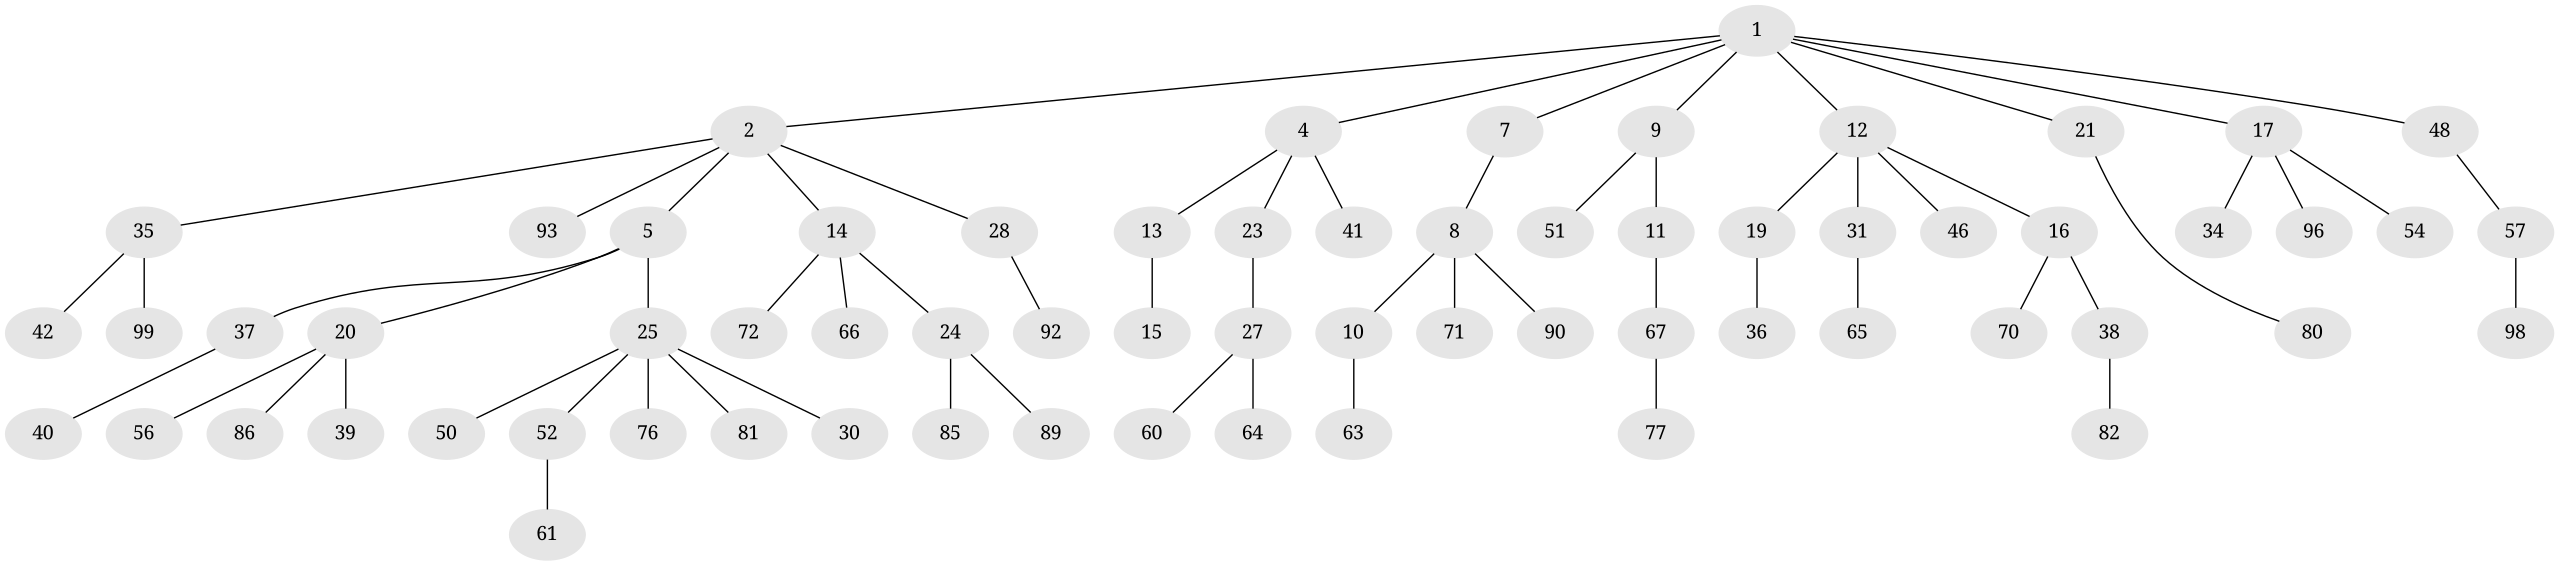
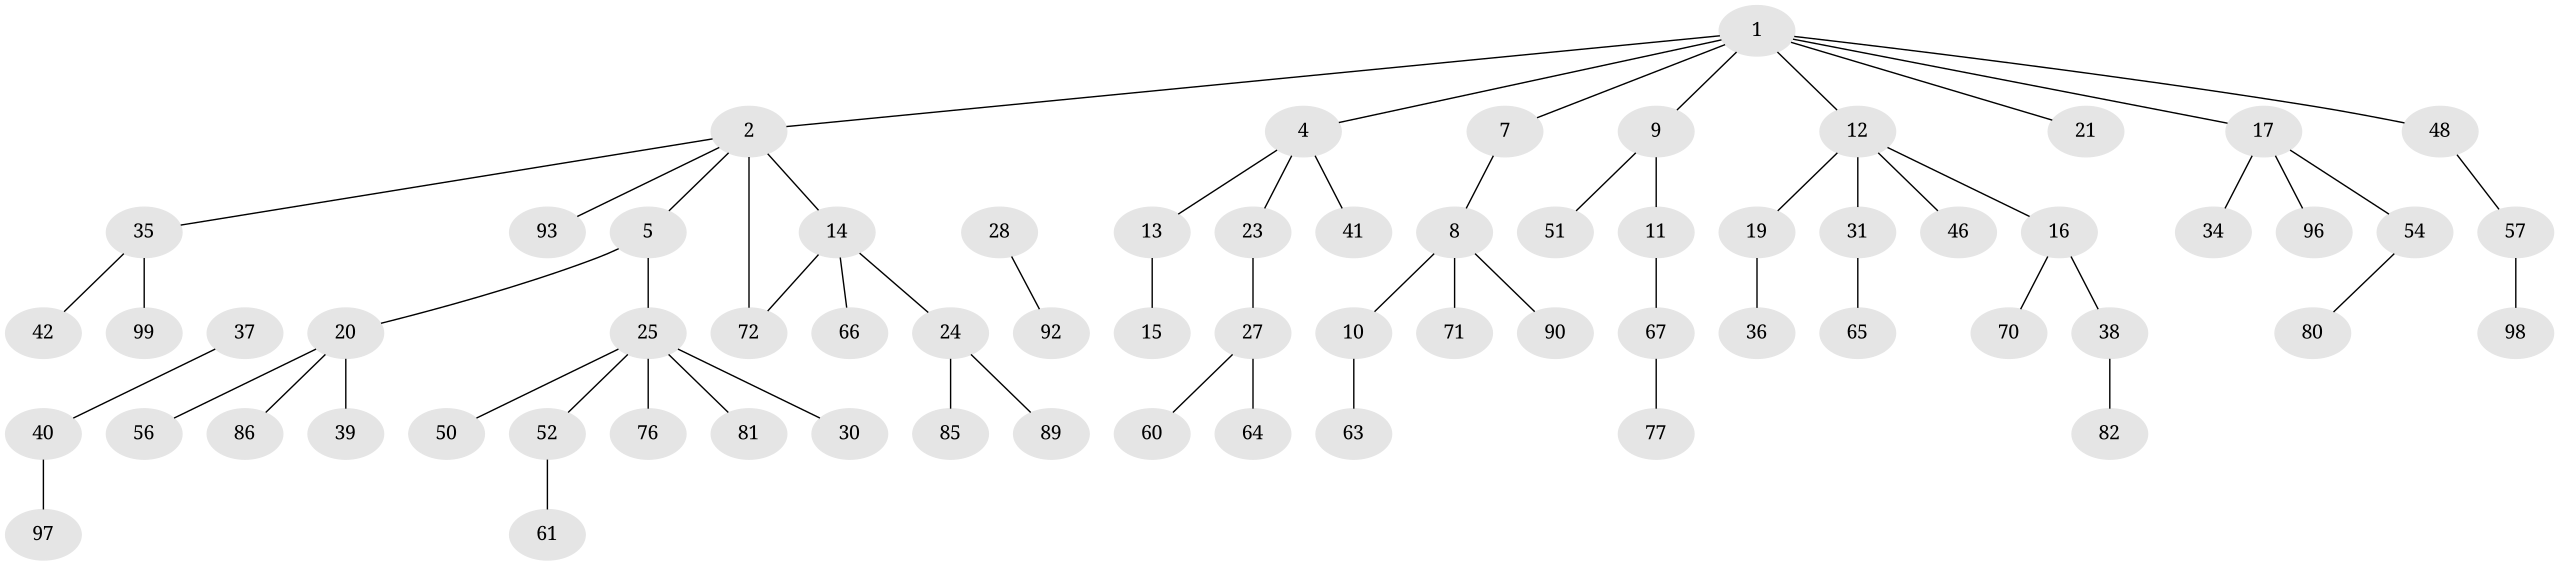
edge "2" -- "28": now "2" -- "72"
edge "21" -- "80": now "54" -- "80"
edge "5" -- "37": removed
node "97": added
